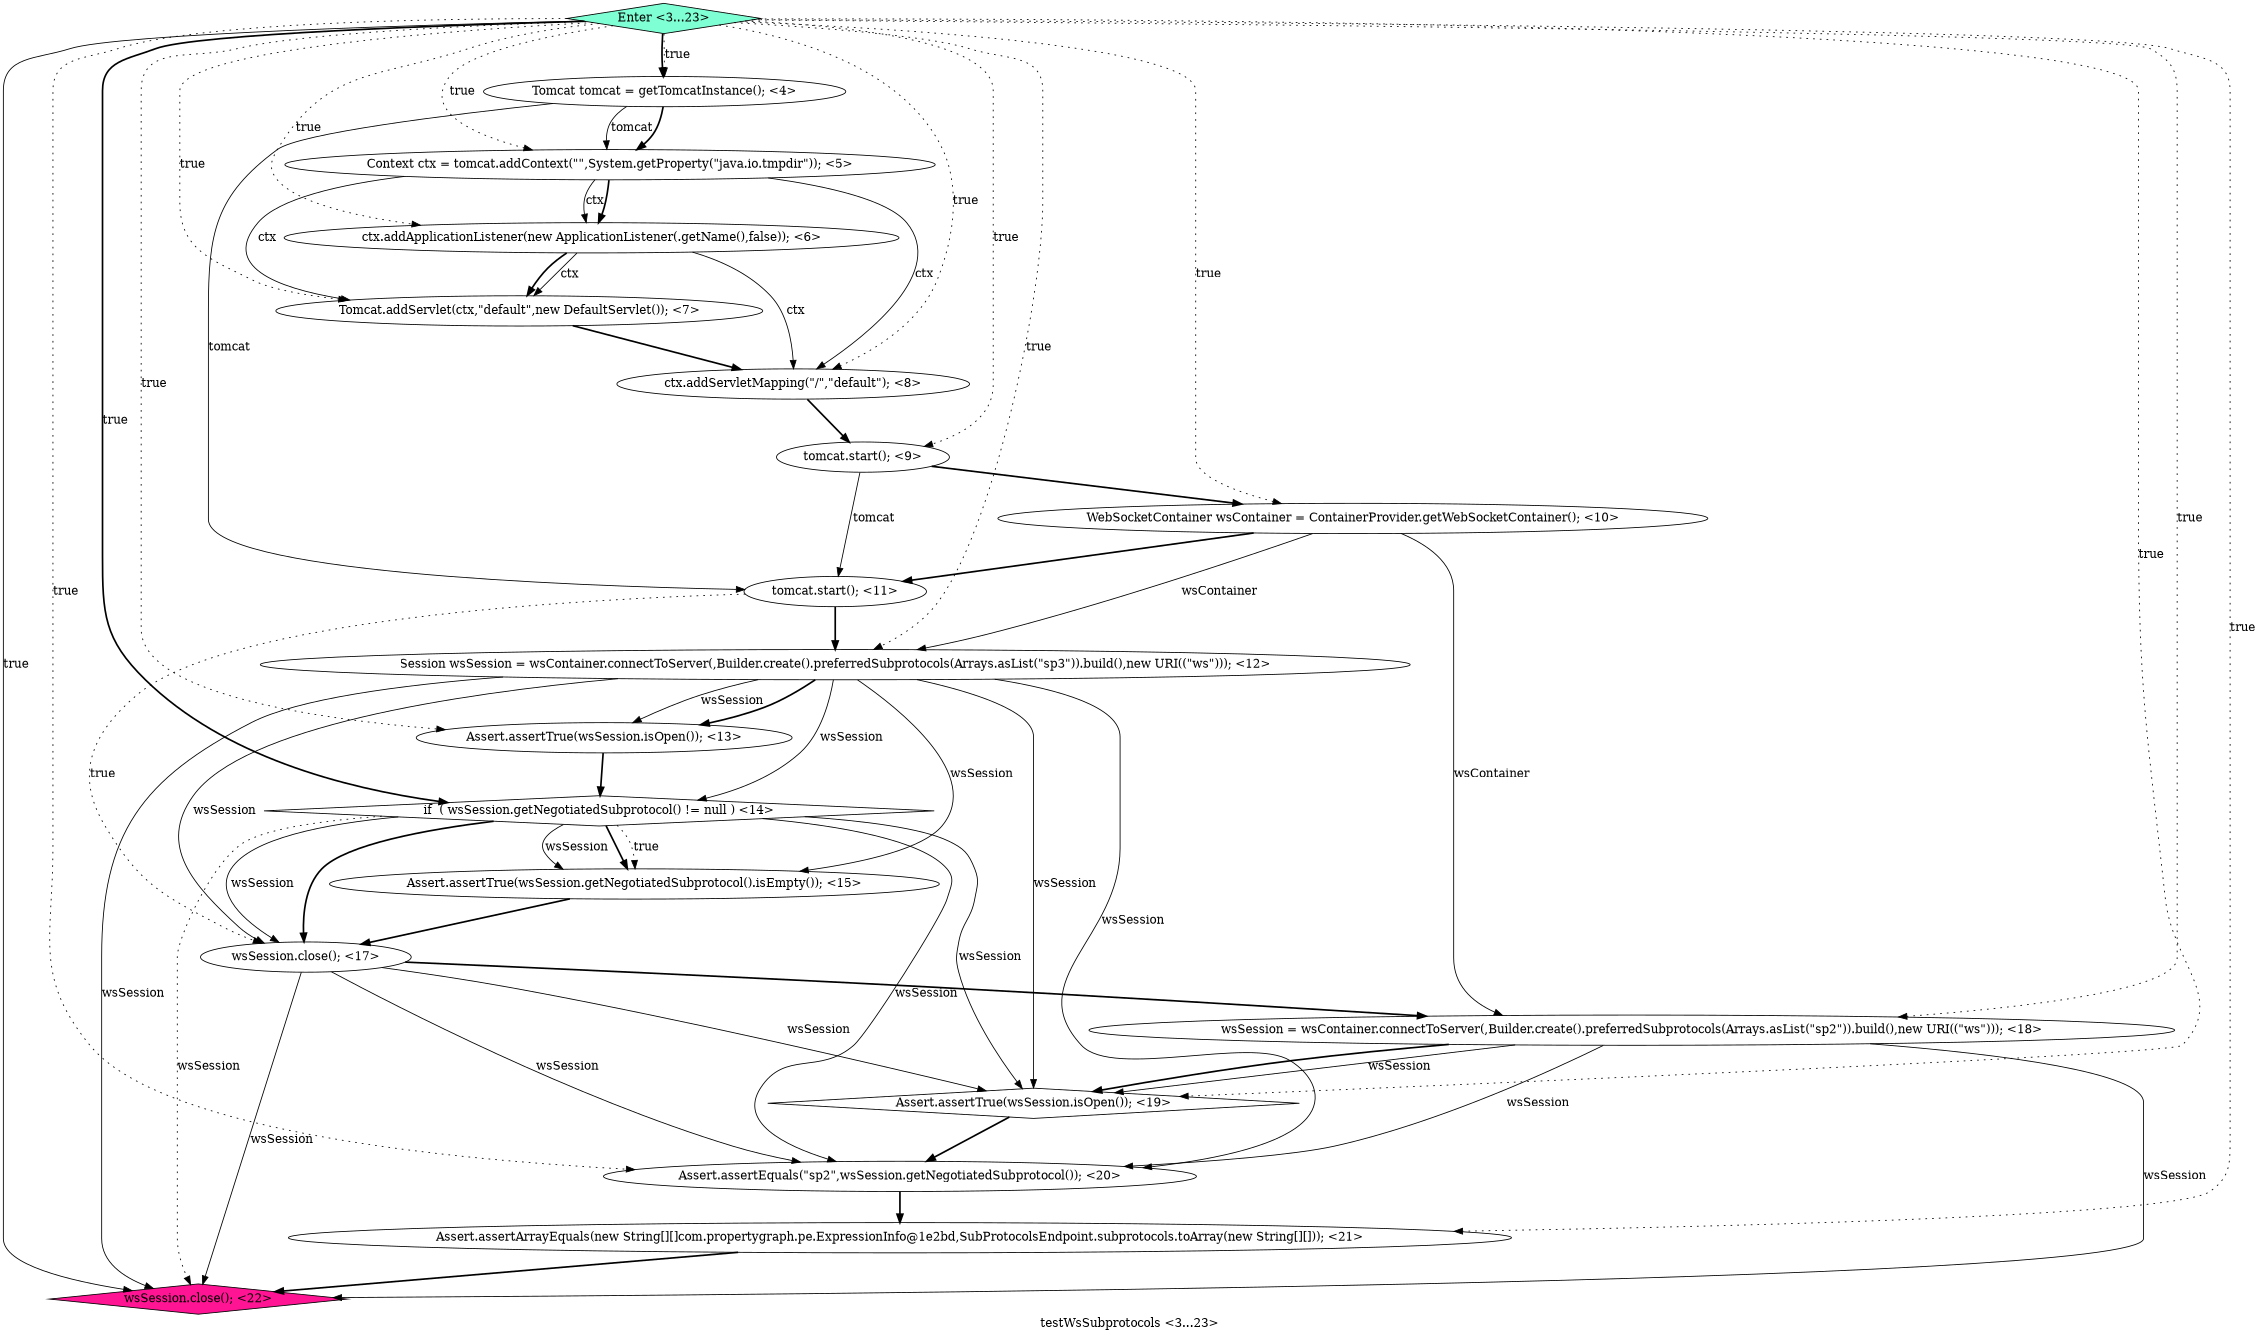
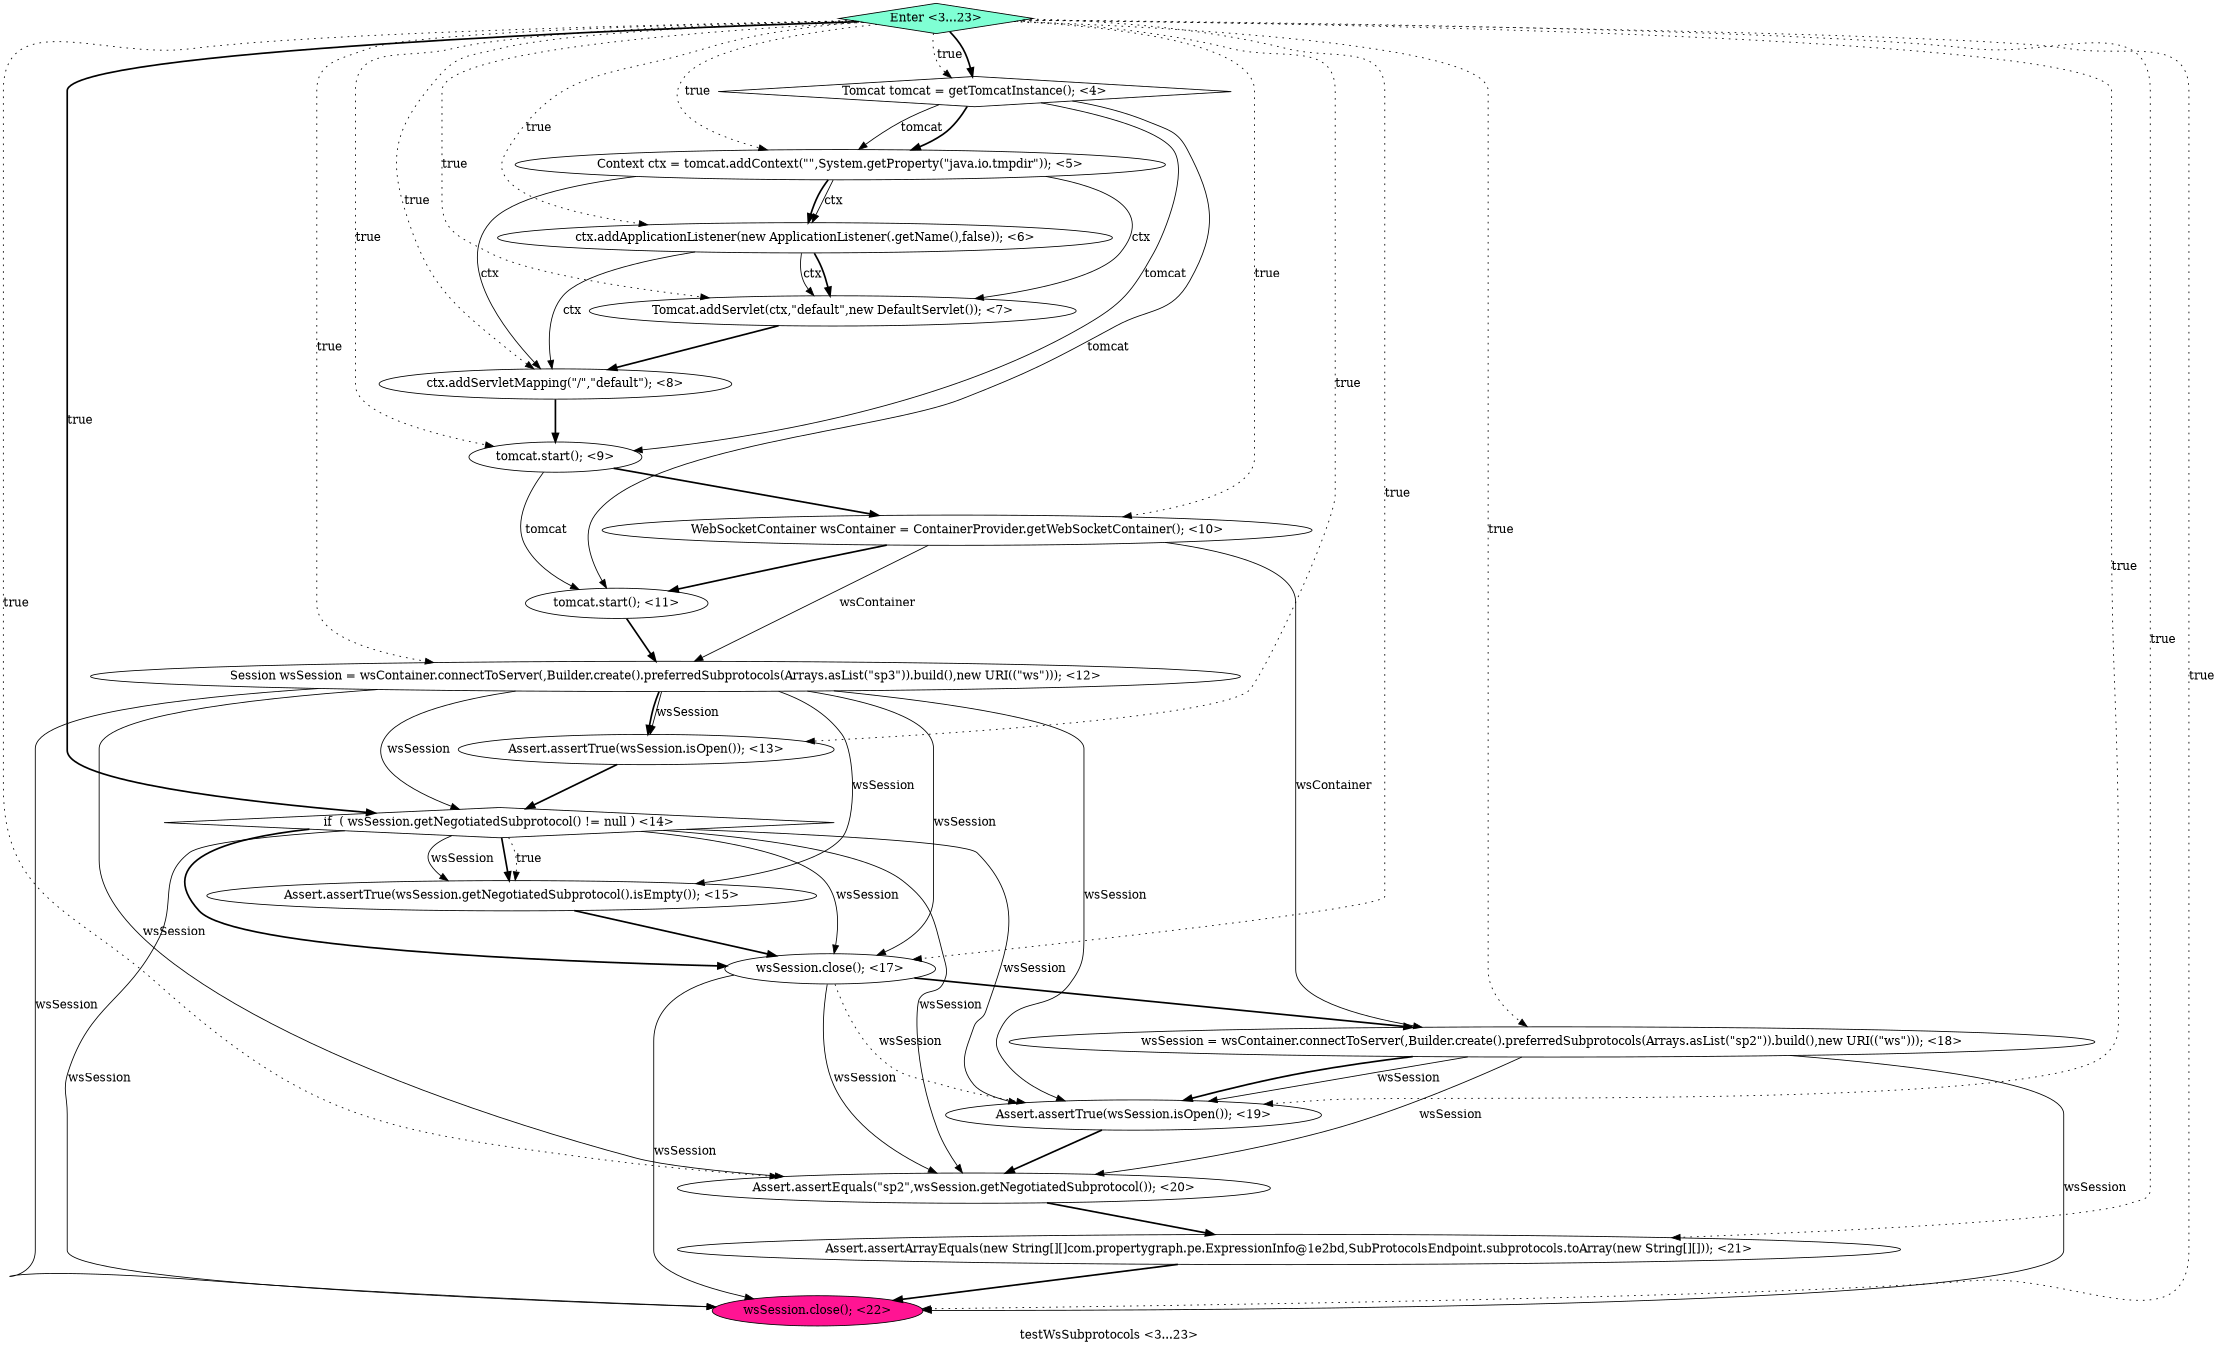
node "Tomcat tomcat = getTomcatInstance(); <4>": shape ellipse -> diamond
edge "Tomcat tomcat = getTomcatInstance(); <4>" -> "tomcat.start(); <9>": added, label "tomcat"
edge "Enter <3...23>" -> "wsSession.close(); <22>": style solid -> dotted
edge "tomcat.start(); <11>" -> "wsSession.close(); <17>": now "Enter <3...23>" -> "wsSession.close(); <17>"
edge "if  ( wsSession.getNegotiatedSubprotocol() != null ) <14>" -> "wsSession.close(); <22>": style dotted -> solid
edge "wsSession.close(); <17>" -> "Assert.assertTrue(wsSession.isOpen()); <19>": style solid -> dotted
node "Assert.assertTrue(wsSession.isOpen()); <19>": shape diamond -> ellipse
node "wsSession.close(); <22>": shape diamond -> ellipse
